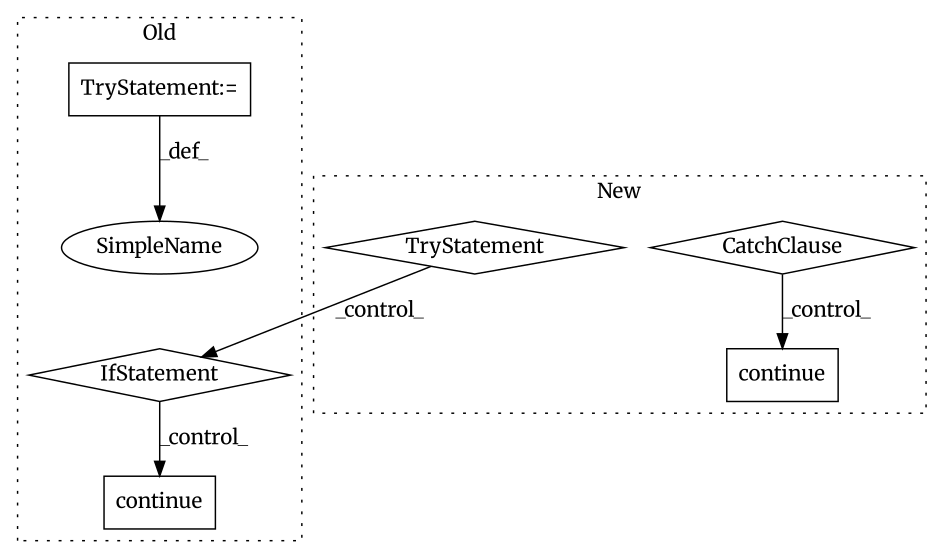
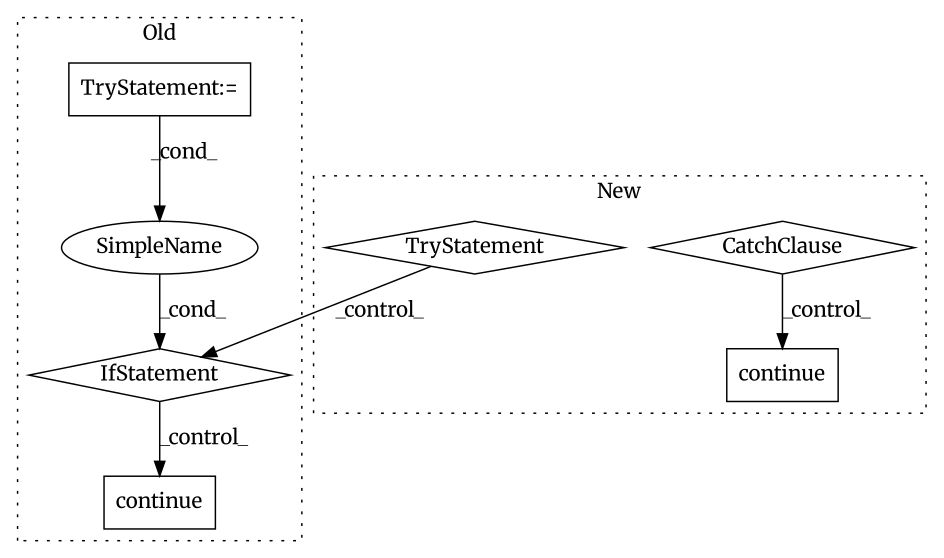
edge "TryStatement:=" -> "SimpleName": label "_def_" -> "_cond_"
edge "SimpleName" -> "IfStatement": added, label "_cond_"
